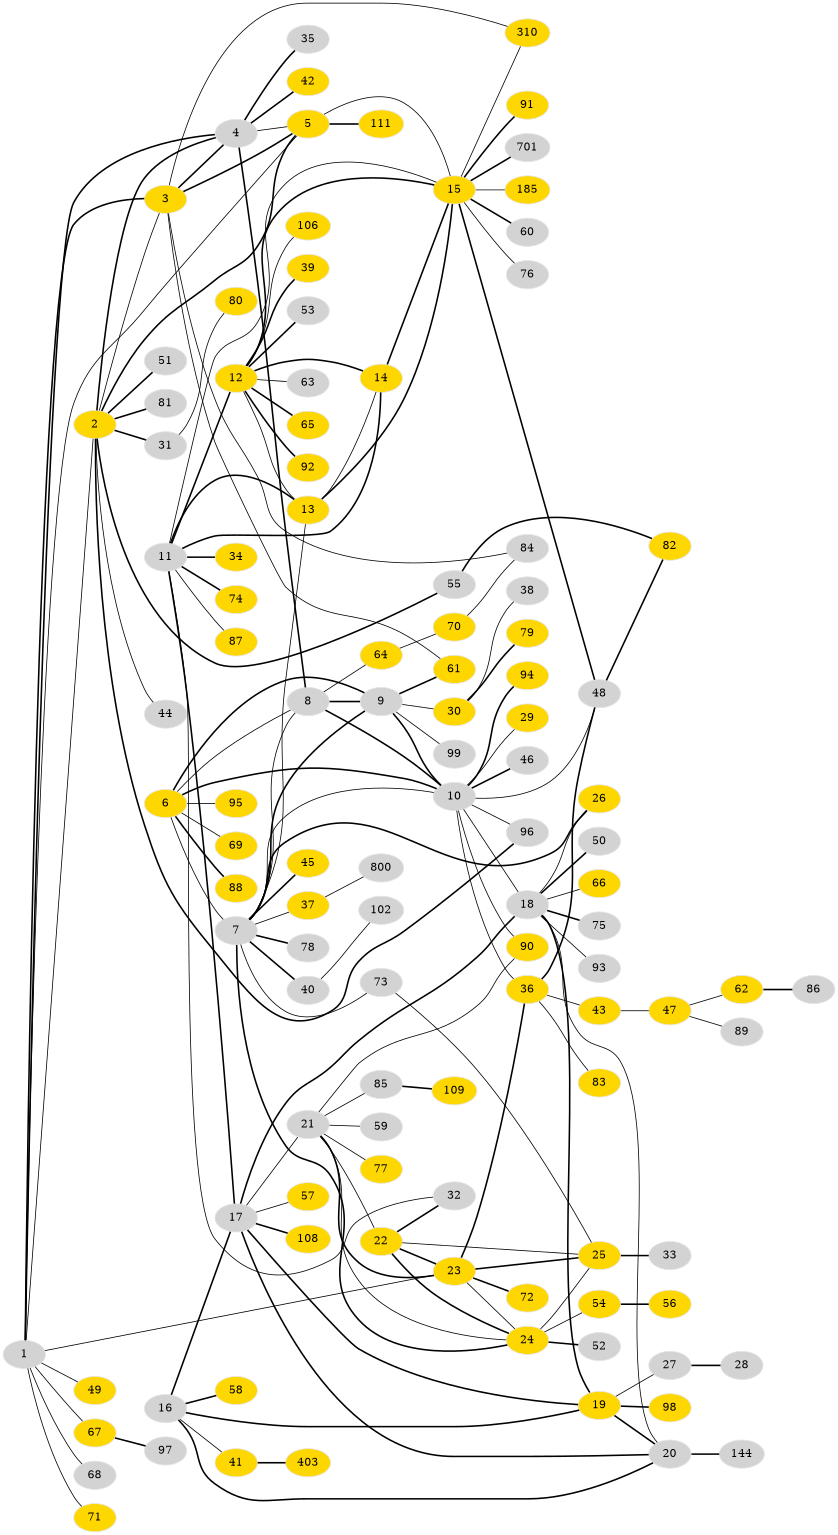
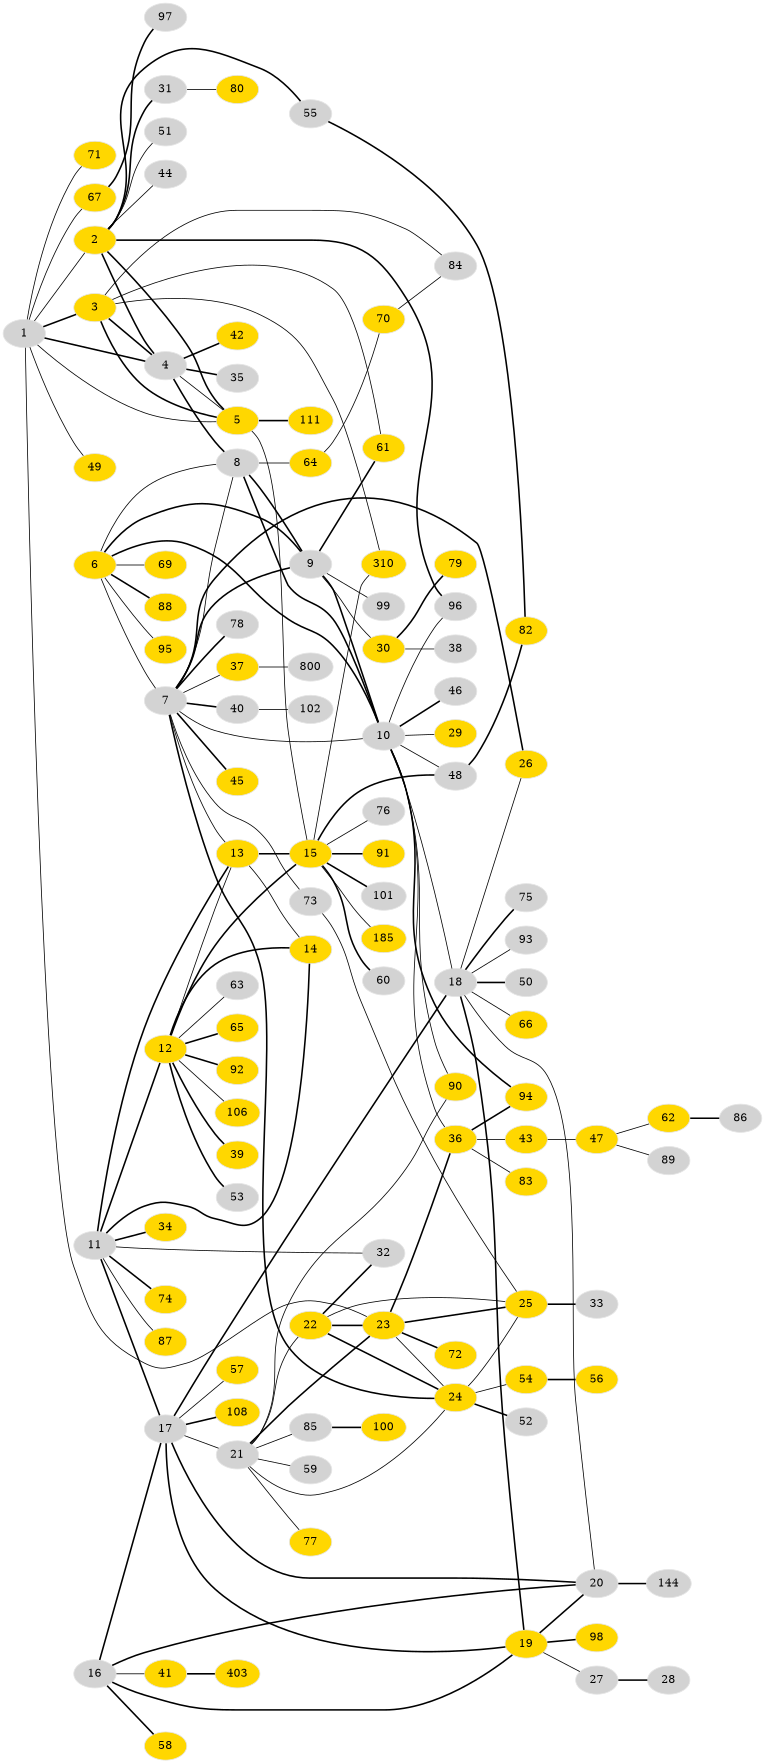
node "701": label "701" -> "101"
edge "15" -- "11": removed
edge "15" -- "14": removed
edge "3" -- "2": removed
edge "51" -- "2": style bold -> solid
node "81": removed
edge "48" -- "36": now "94" -- "36"
node "109": label "109" -> "100"
node "68": removed
